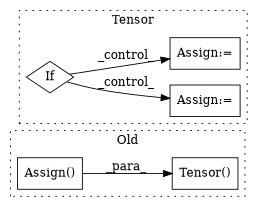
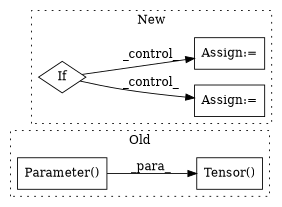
cluster "Tensor": label "Tensor" -> "New"
node "Assign()": label "Assign()" -> "Parameter()"
